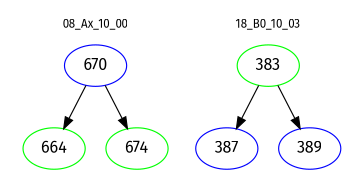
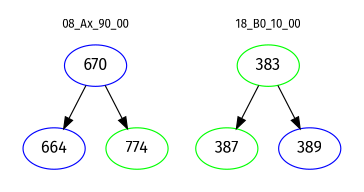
cluster "08_Ax_10_00": label "08_Ax_10_00" -> "08_Ax_90_00"
cluster "18_B0_10_03": label "18_B0_10_03" -> "18_B0_10_00"
node "664": color green -> blue
node "674": label "674" -> "774"
node "387": color blue -> green
